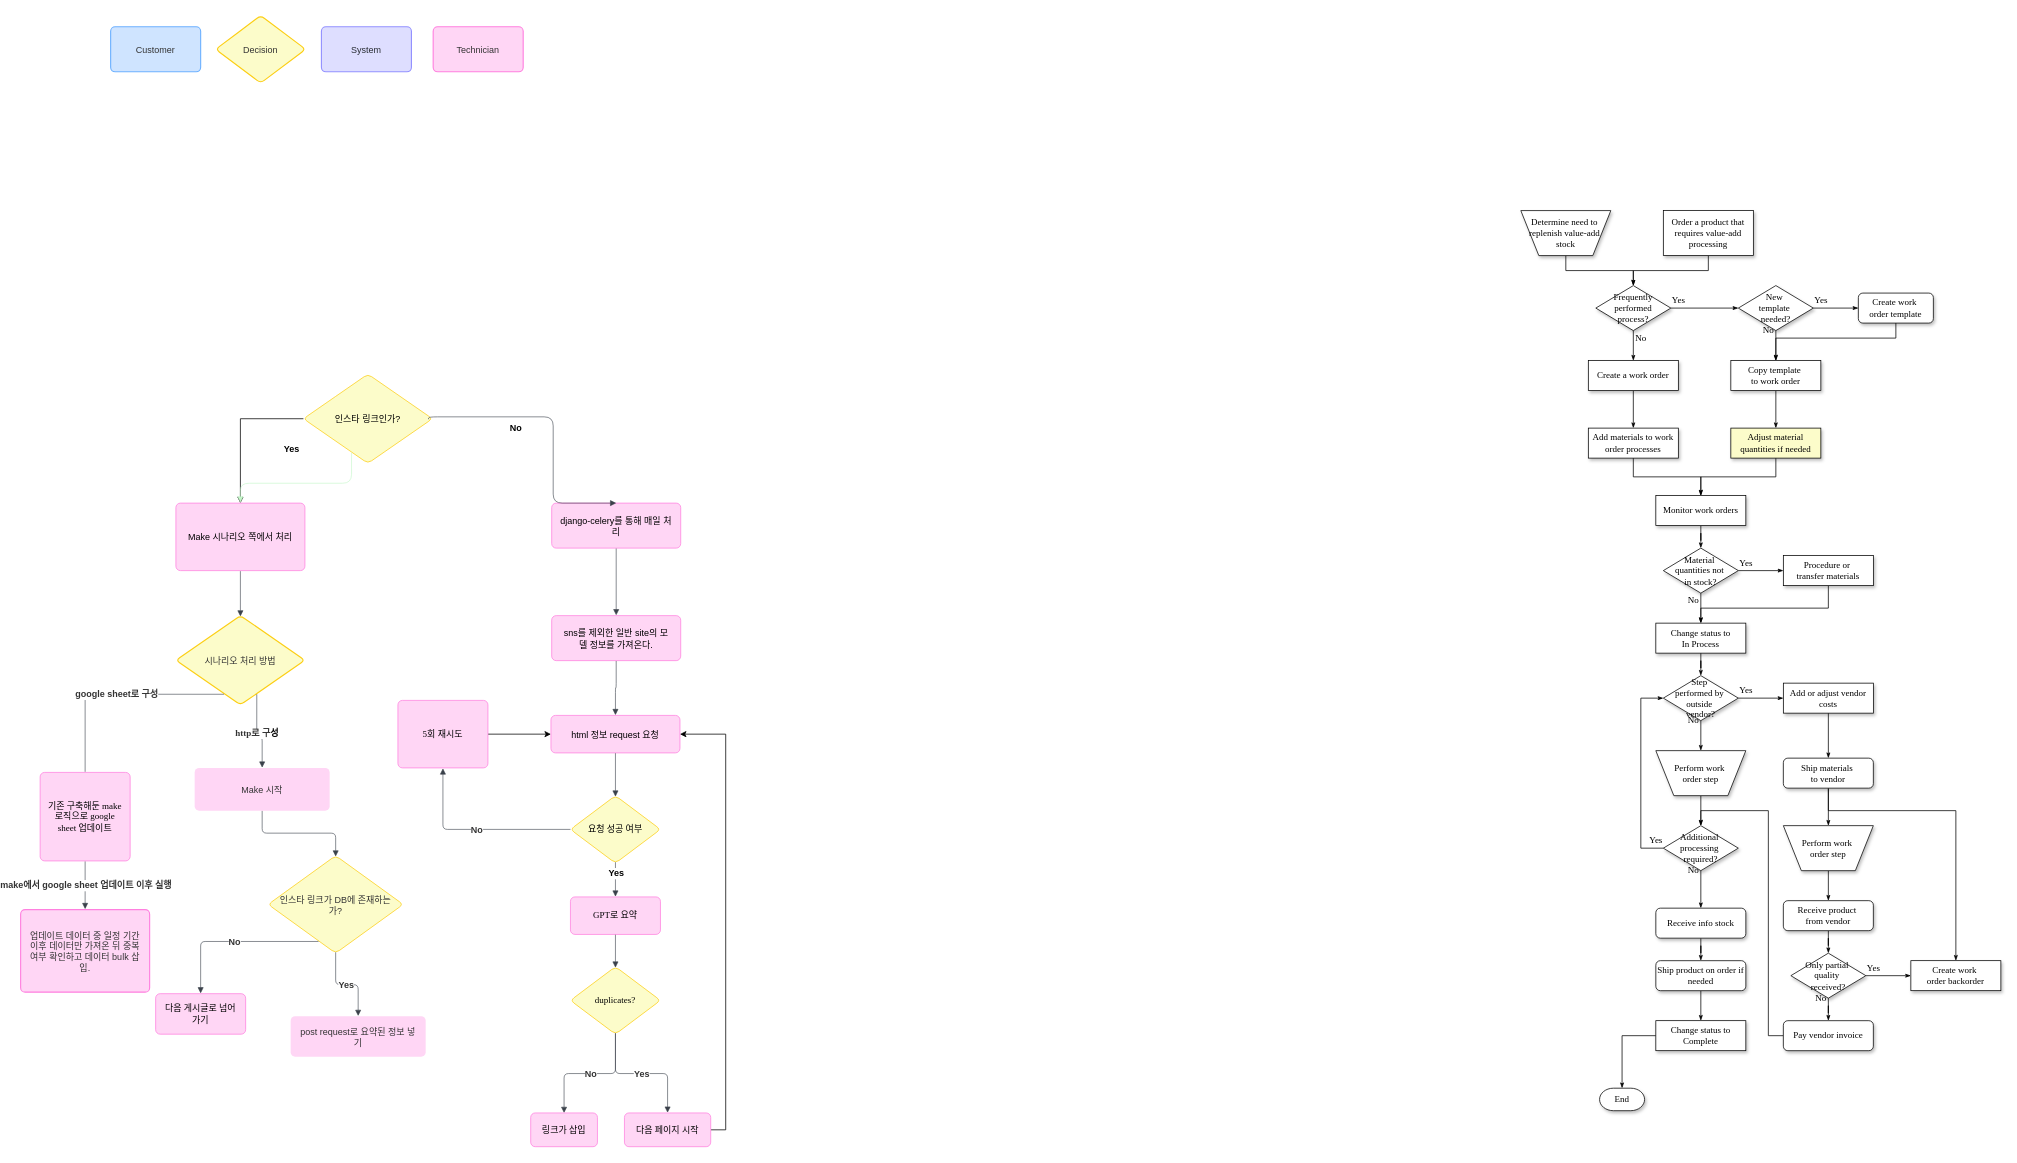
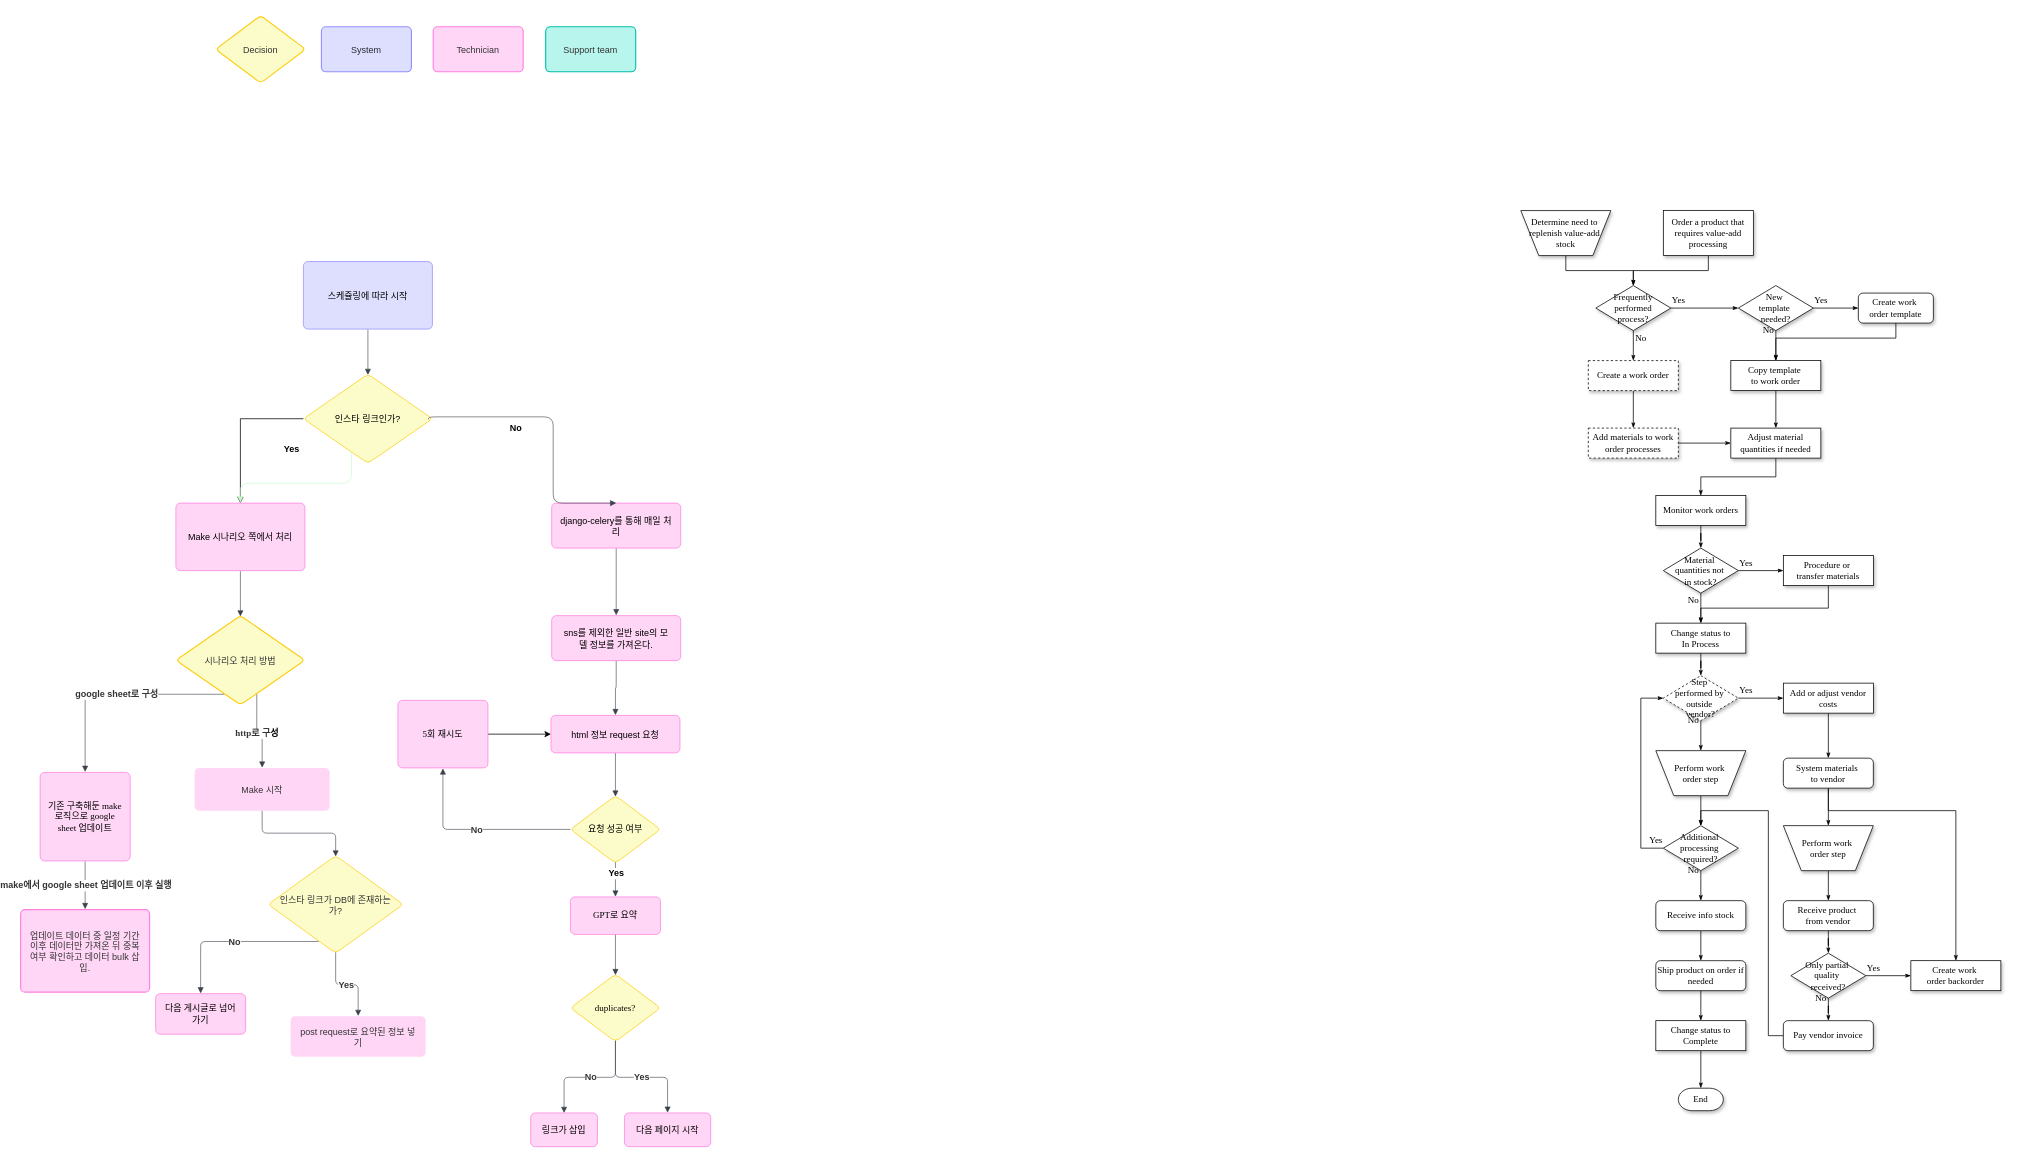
node "Customer": removed
node "Support team": added
node "스케쥴링에 따라 시작": added
edge "스케쥴링에 따라 시작" -> "인스타 링크인가?": added
node "Create a work order": style solid -> dashed
node "Add materials to work order processes": style solid -> dashed
node "Adjust material quantities if needed": fillcolor #fcfcca -> #ffffff
edge "Add materials to work order processes" -> "Monitor work orders": now "Add materials to work order processes" -> "Adjust material quantities if needed"
node "Step performed by outside vendor?": style solid -> dashed
edge "시나리오 처리 방법" -- "기존 구축해둔 make 로직으로 google sheet 업데이트": arrowhead none -> block
node "Ship materials to vendor": label "Ship materials to vendor" -> "System materials to vendor"
node "Receive info stock": moved (1701, 923) -> (1701, 915)
edge "다음 페이지 시작" -> "html 정보 request 요청": removed
node "duplicates?": moved (615, 1000) -> (615, 1008)
node "End": moved (1622, 1099) -> (1701, 1099)
